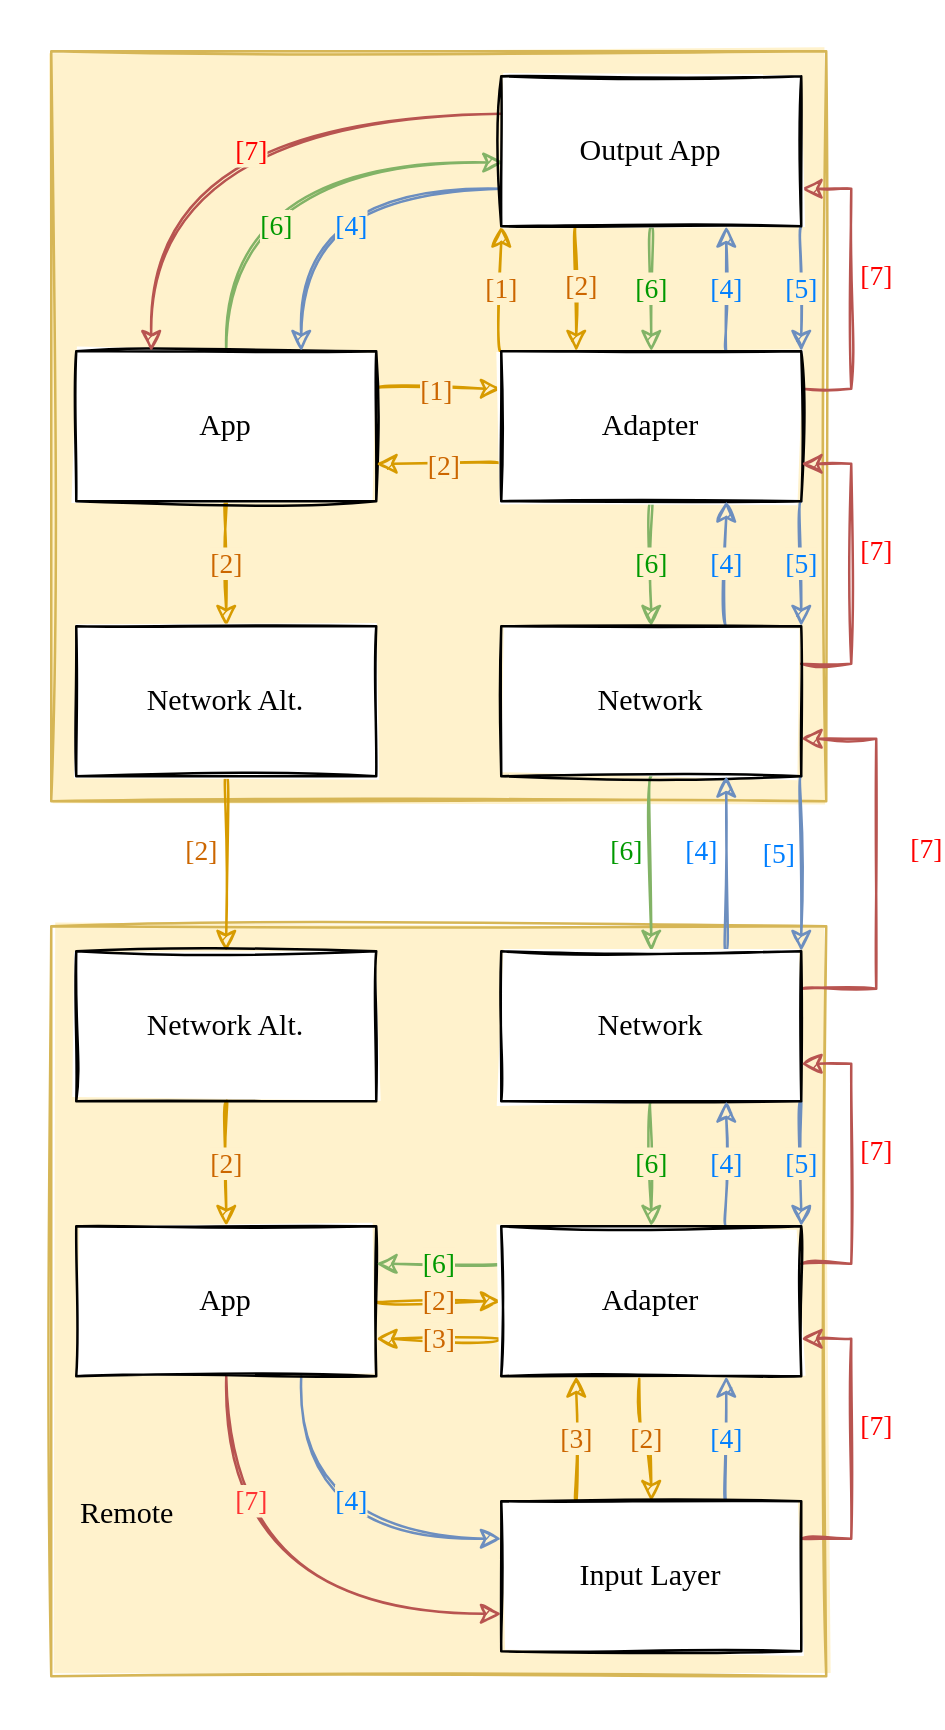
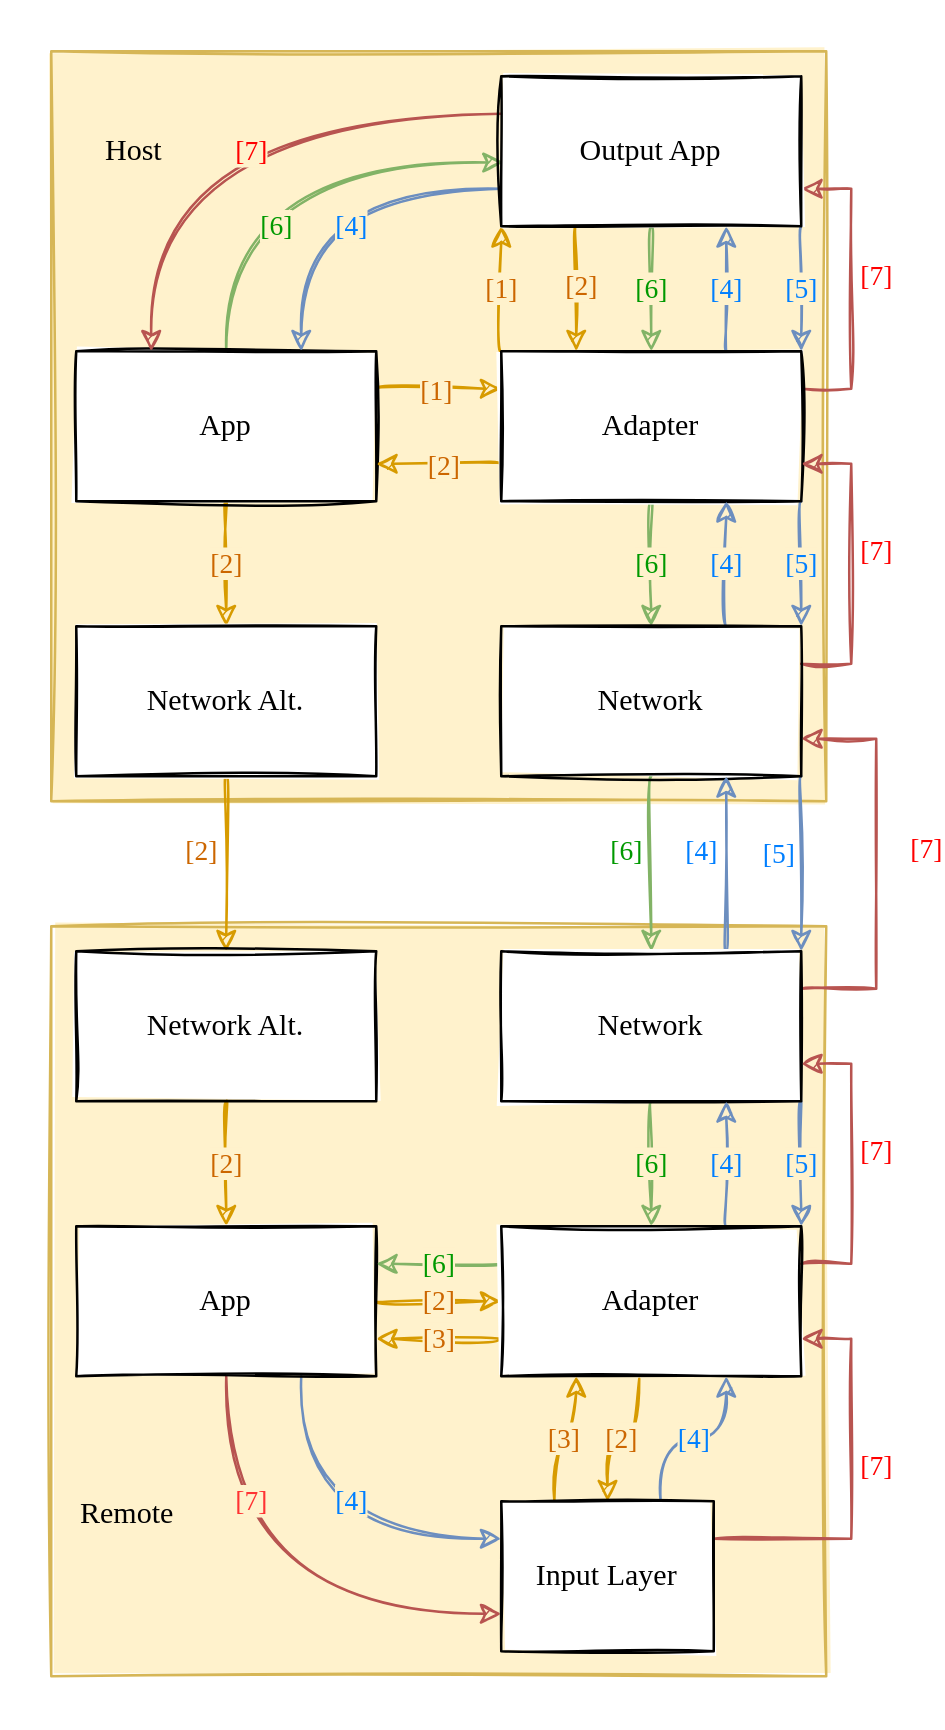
node "Host": added
node "Input Layer": size 300x150 -> 213x150
